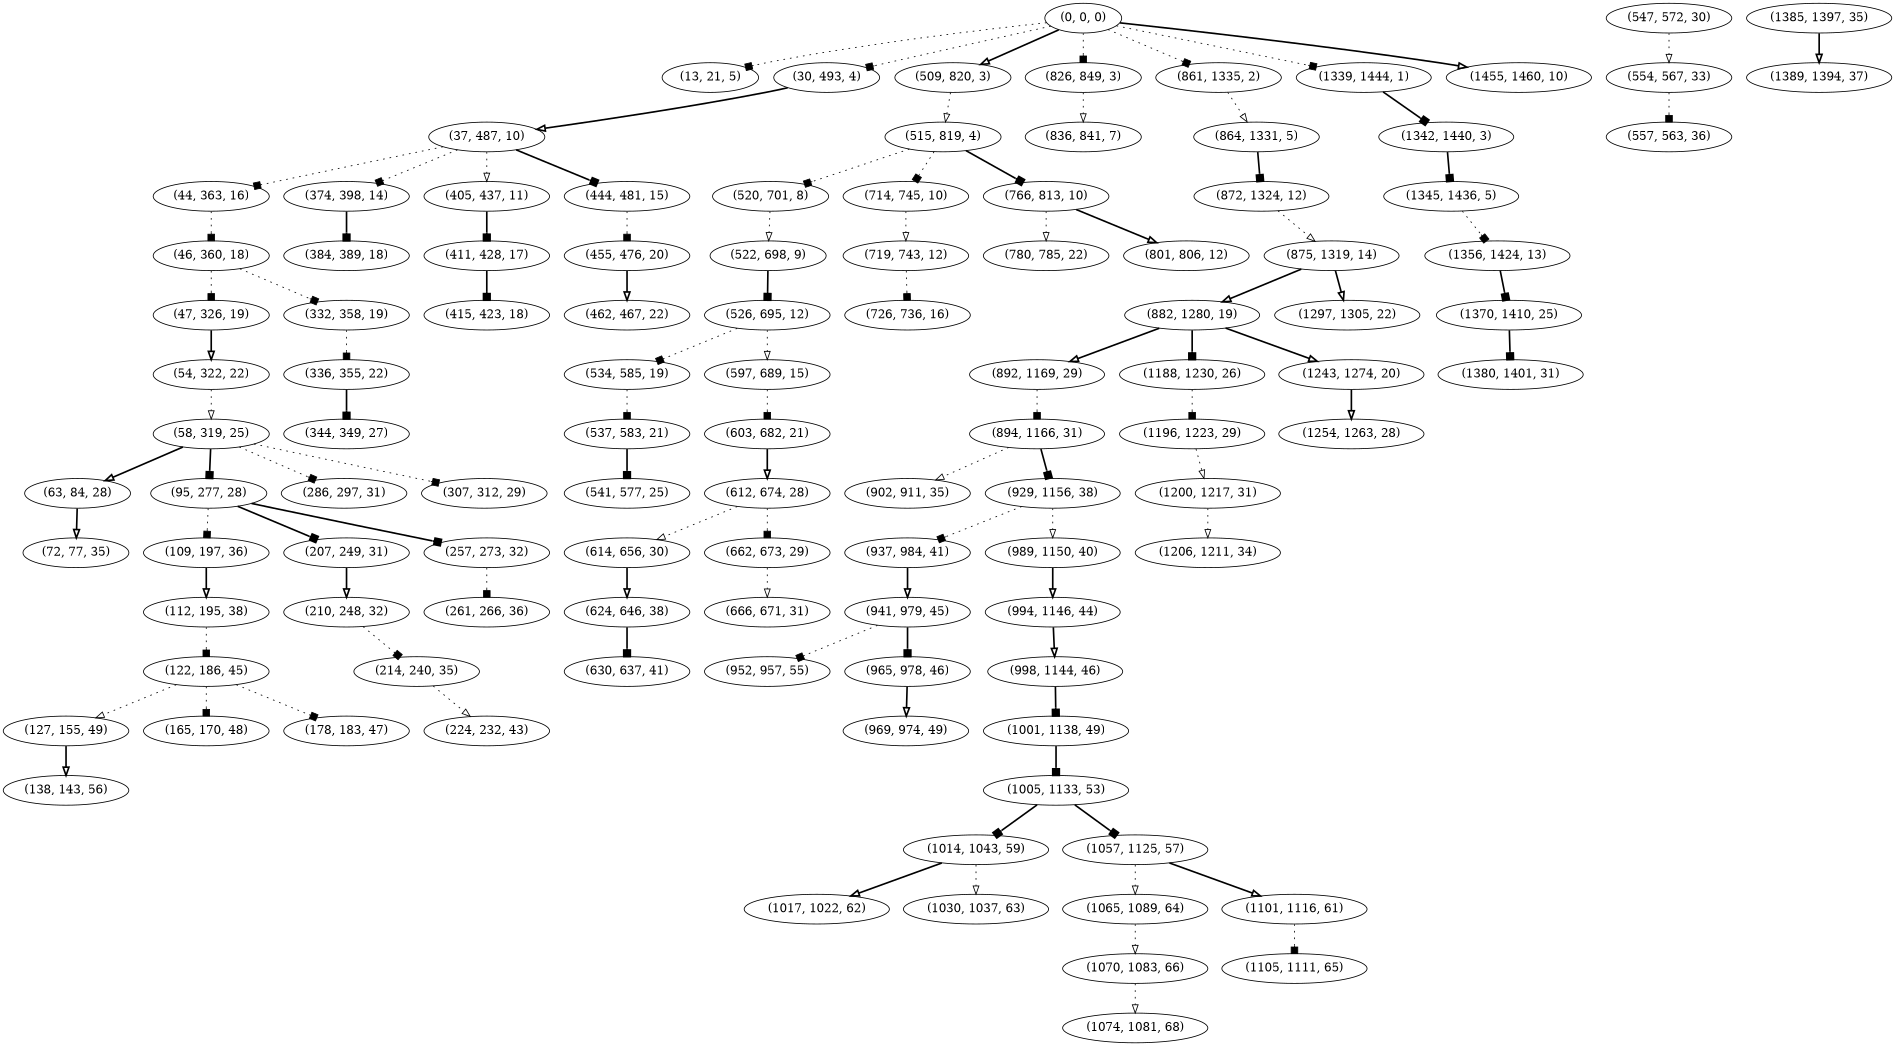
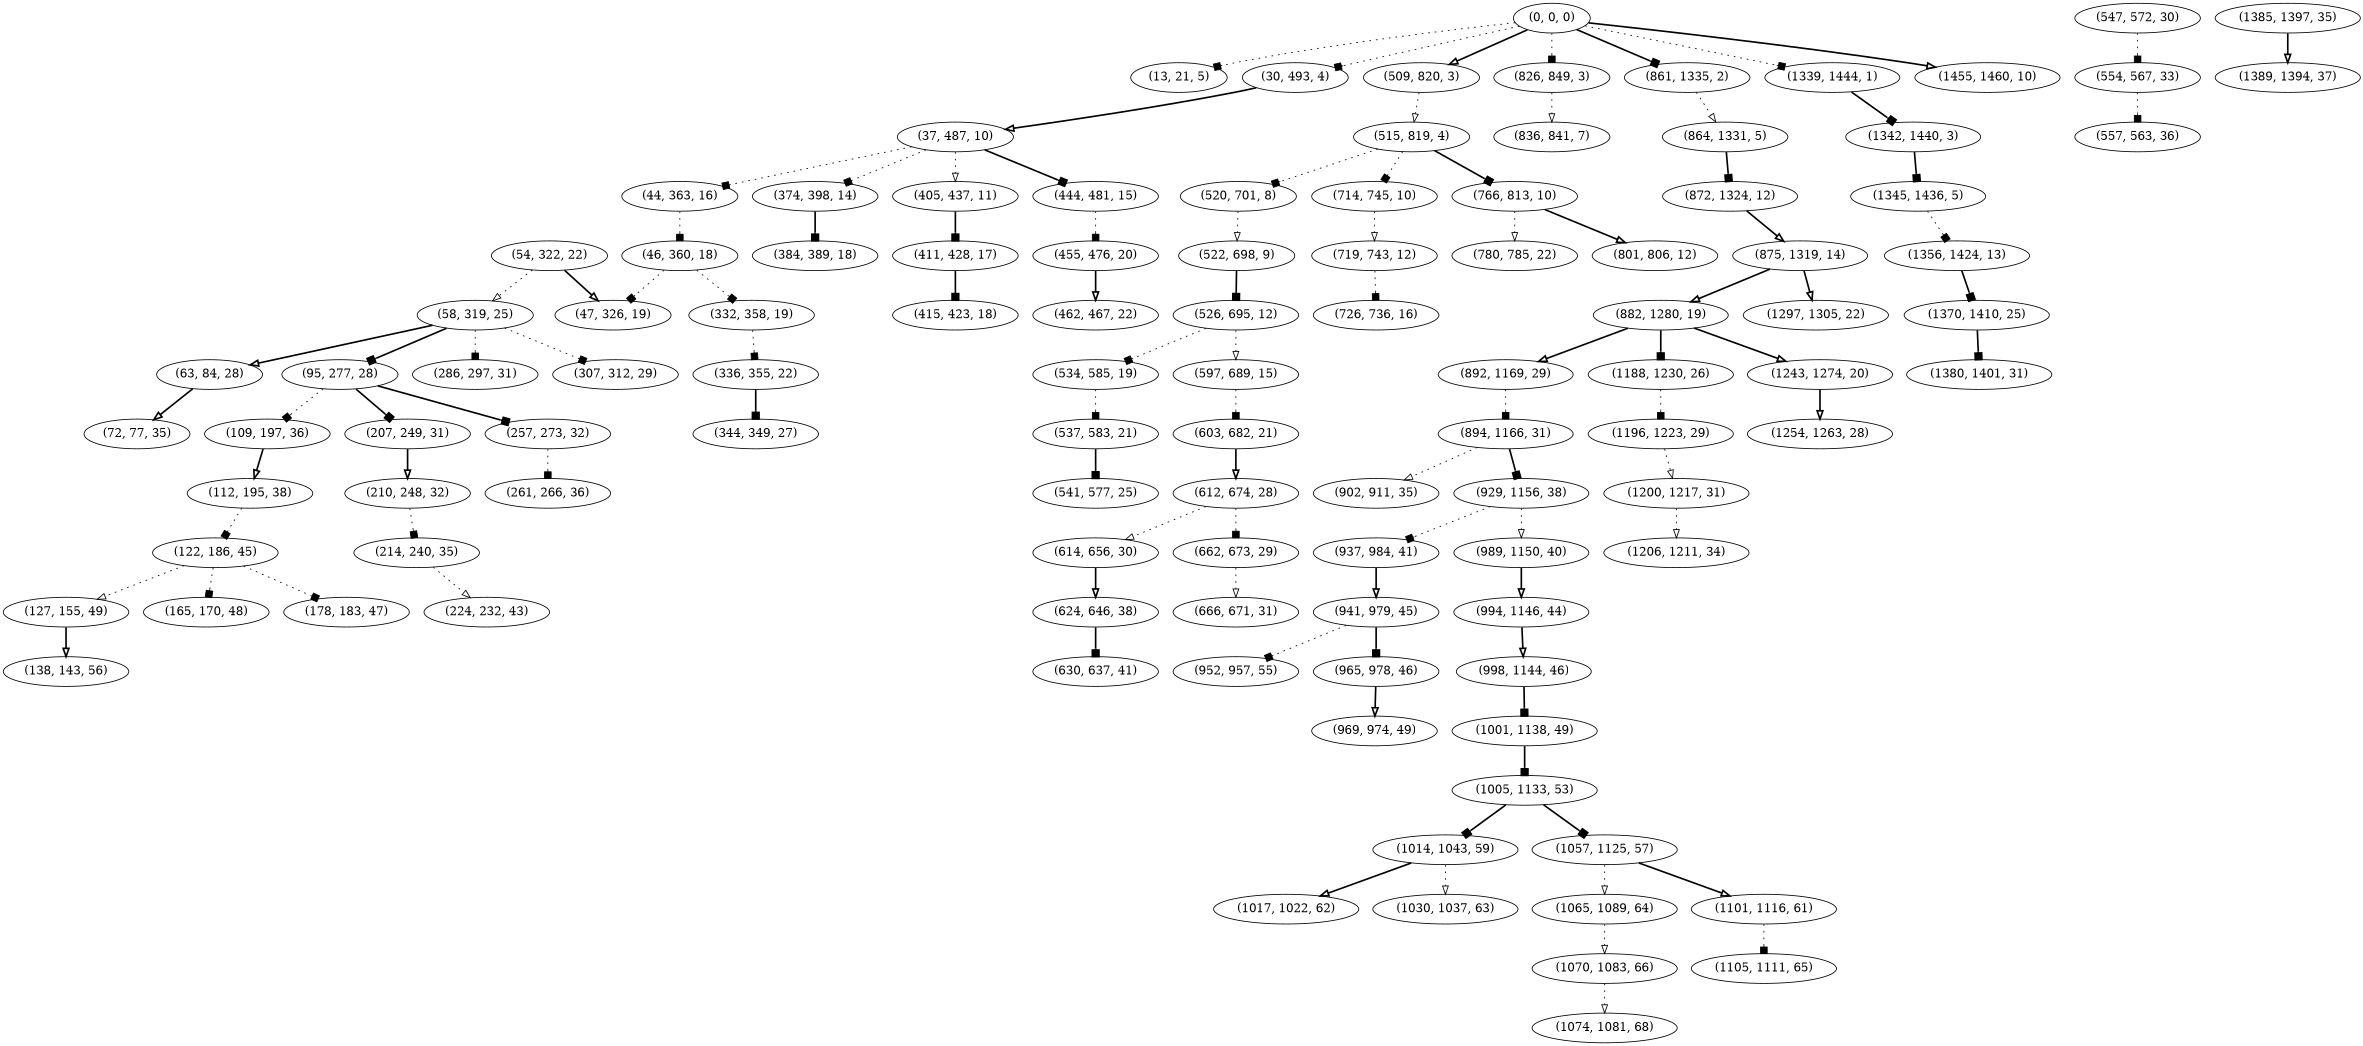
edge "(547, 572, 30)" -> "(554, 567, 33)": arrowhead onormal -> box
edge "(0, 0, 0)" -> "(861, 1335, 2)": style dotted -> bold
edge "(872, 1324, 12)" -> "(875, 1319, 14)": style dotted -> bold
edge "(47, 326, 19)" -> "(54, 322, 22)": reversed
